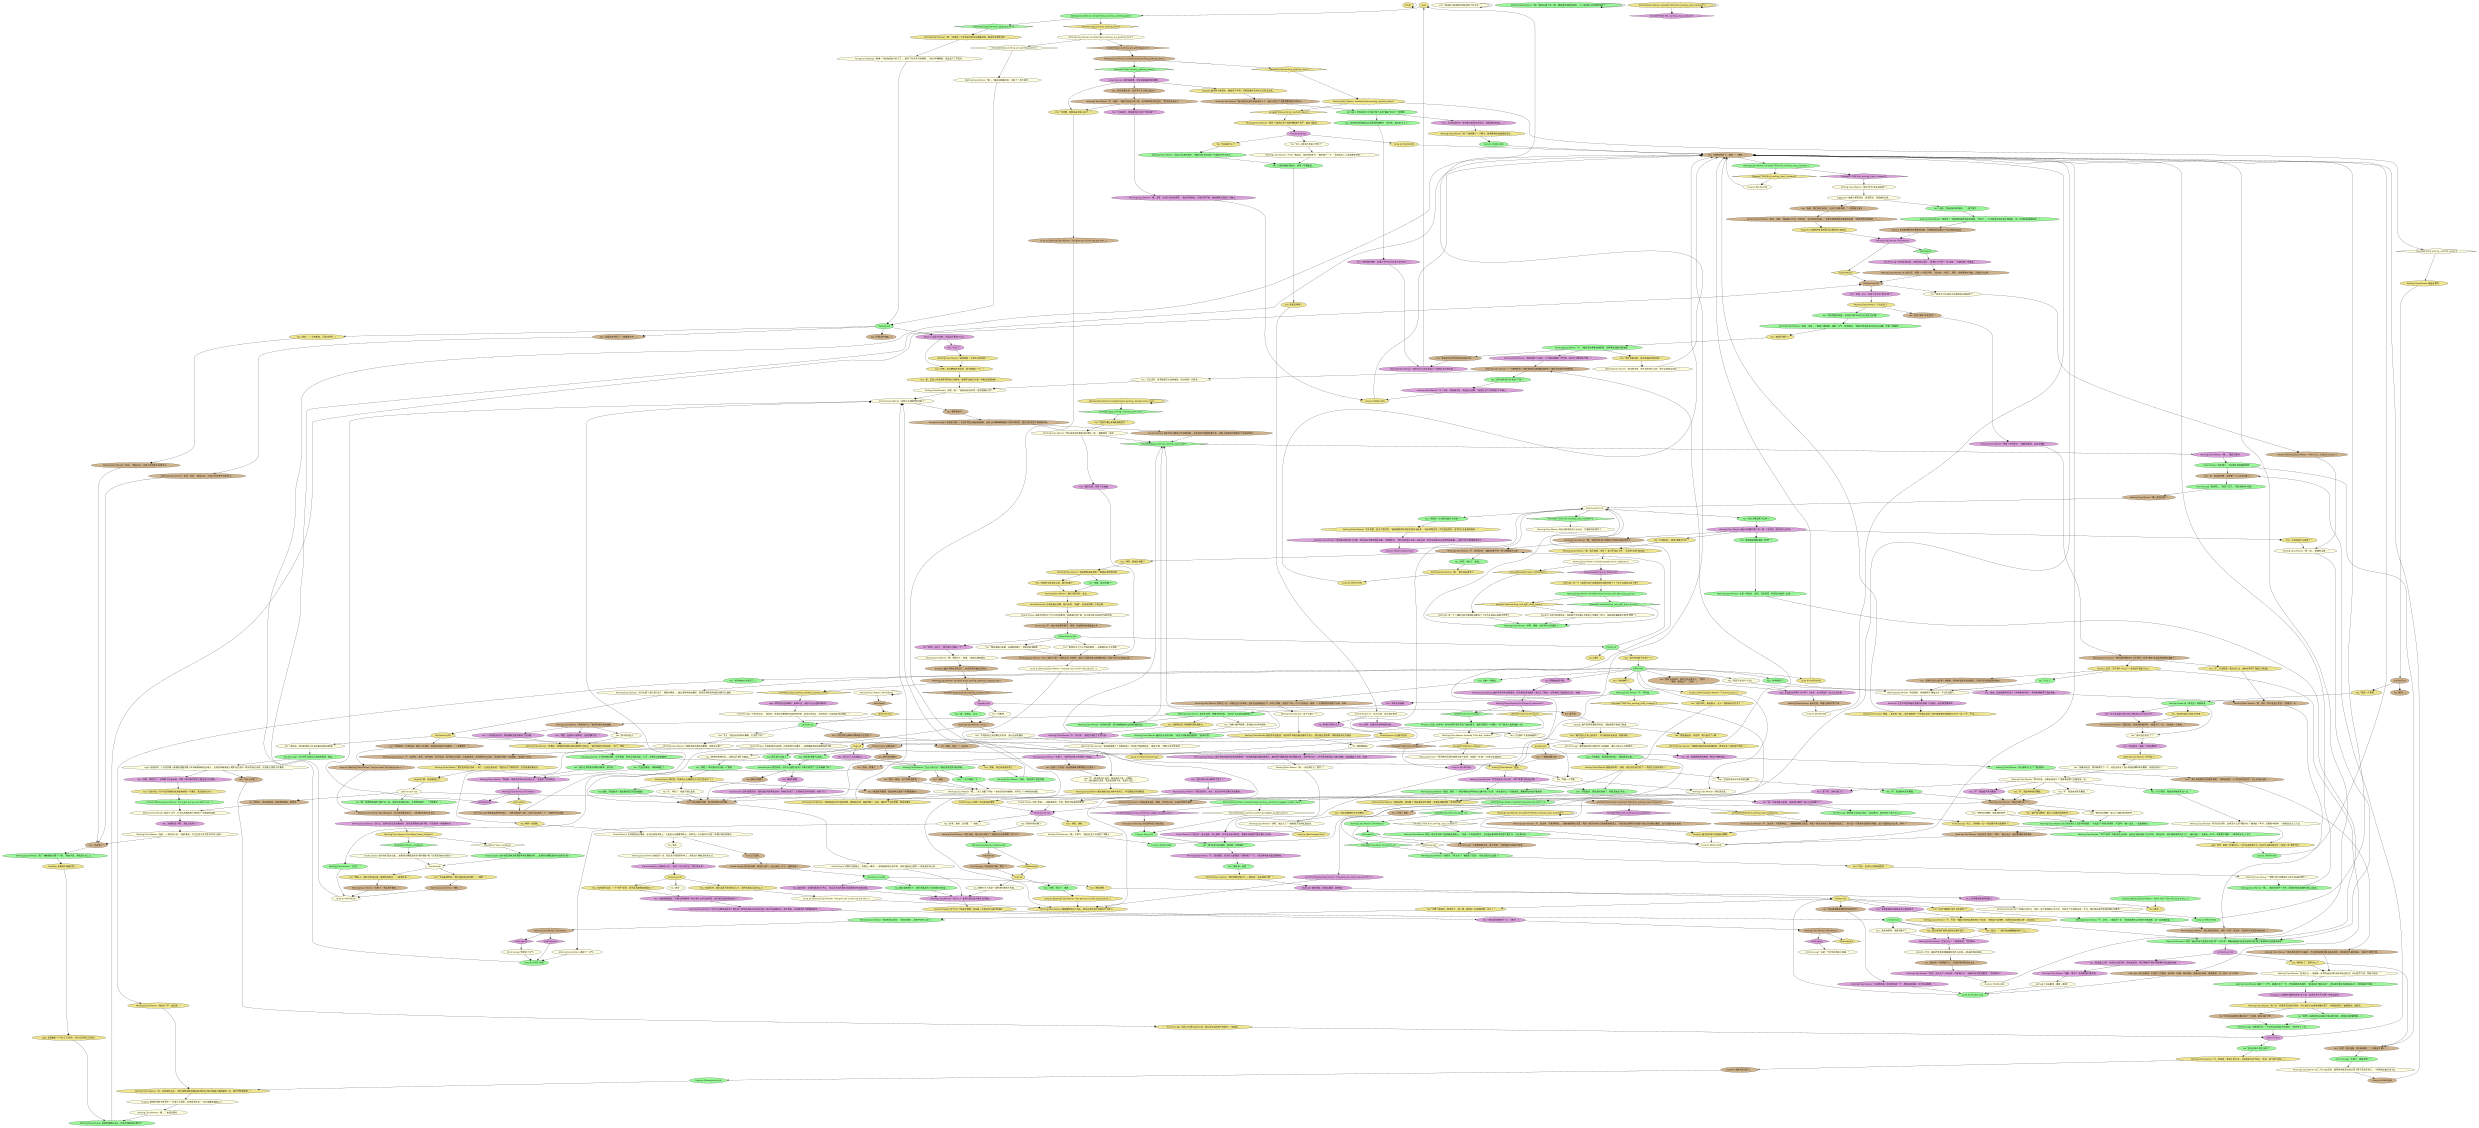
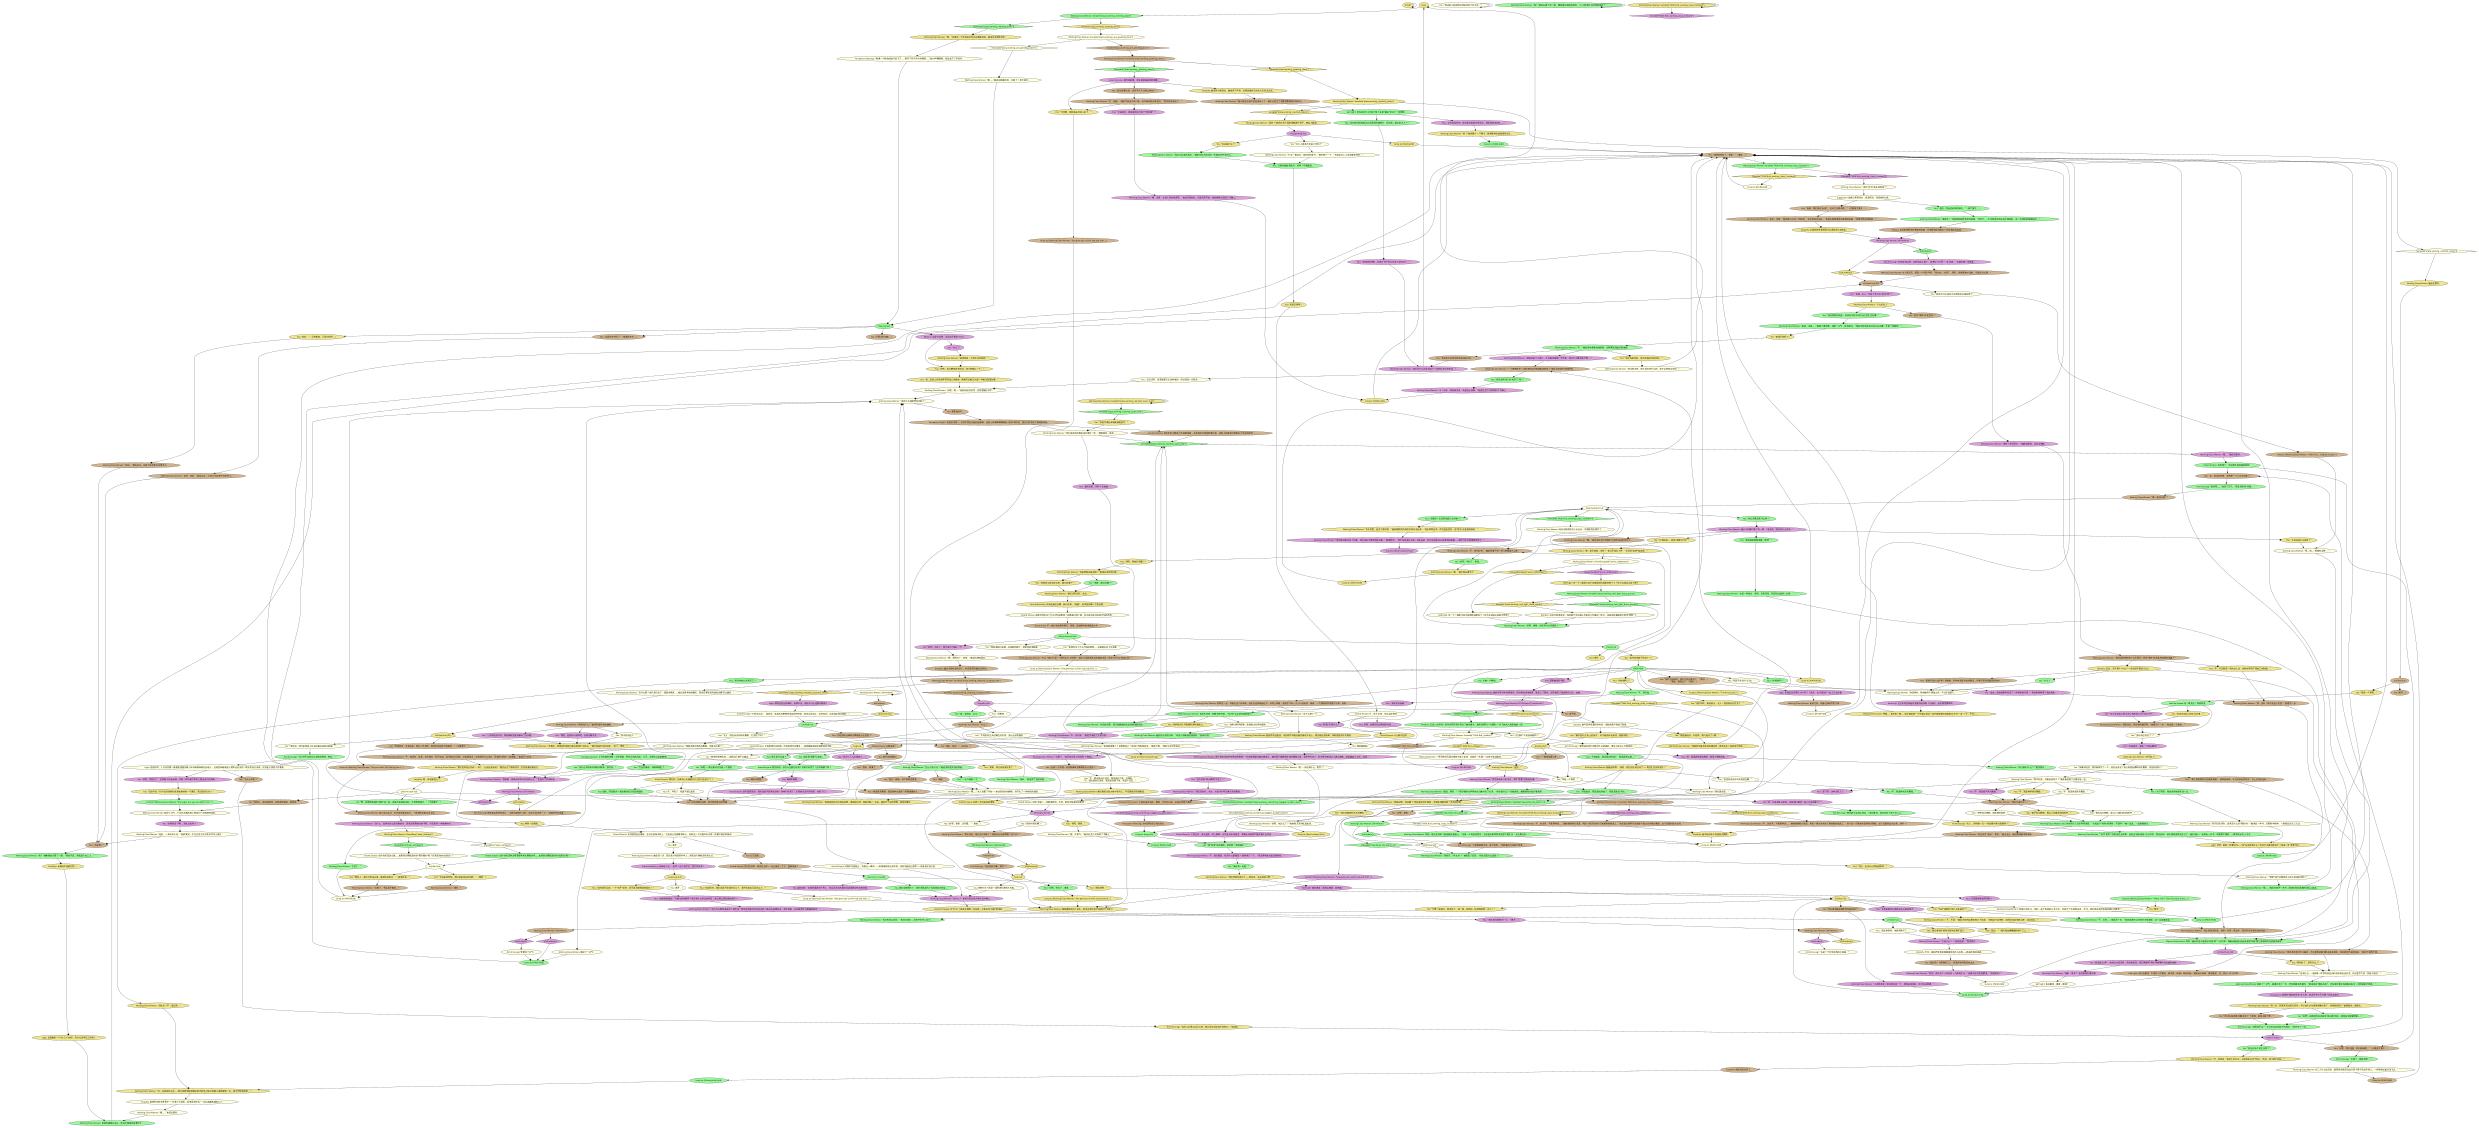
edge "You: “谢谢。我已经感觉好多了。”" -> "Working Class Woman: “很好。”她放开了你的怀抱。": removed
edge "You: “我明白了。还有什么？”" -> "You: “好吧，我不想要。我们继续吧。”（不要接下案子。）": now "hubert hubert" -> "You: “好吧，我不想要。我们继续吧。”（不要接下案子。）"
